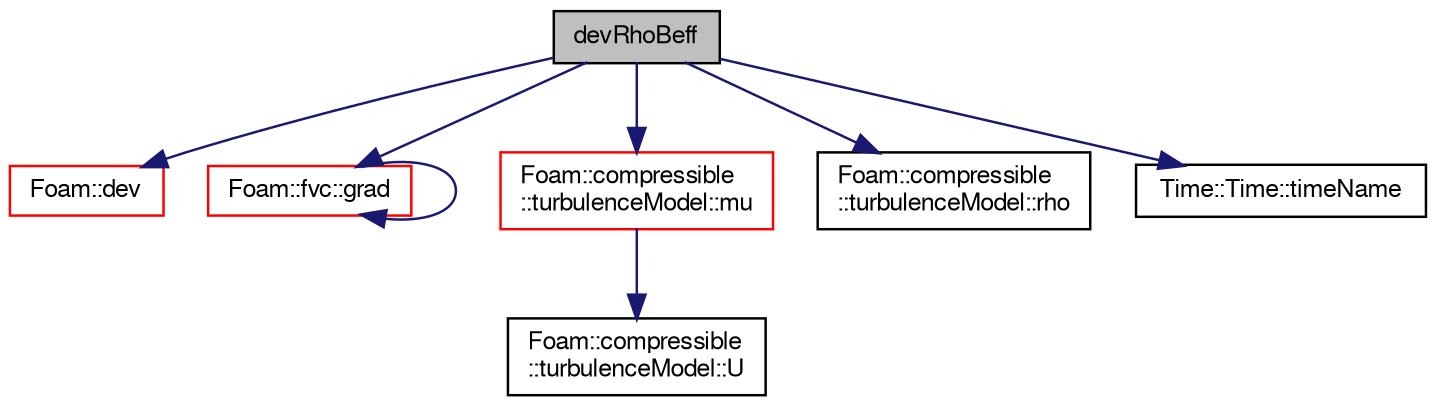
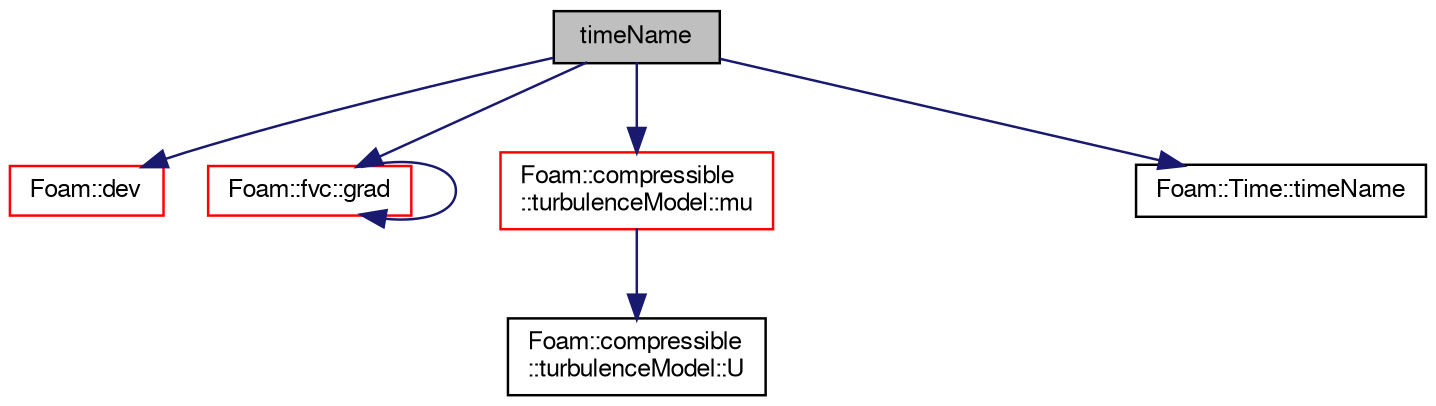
node "devRhoBeff": label "devRhoBeff" -> "timeName"
node "Foam::compressible ::turbulenceModel::rho": removed
node "Time::Time::timeName": label "Time::Time::timeName" -> "Foam::Time::timeName"
